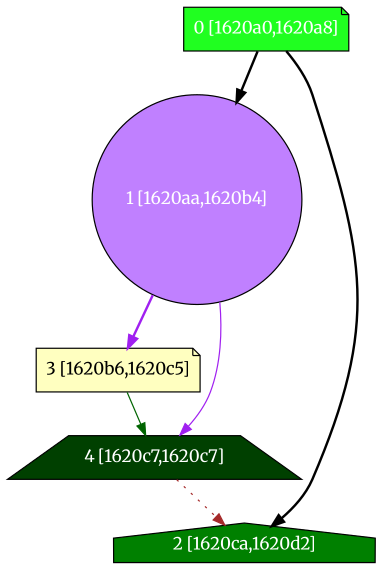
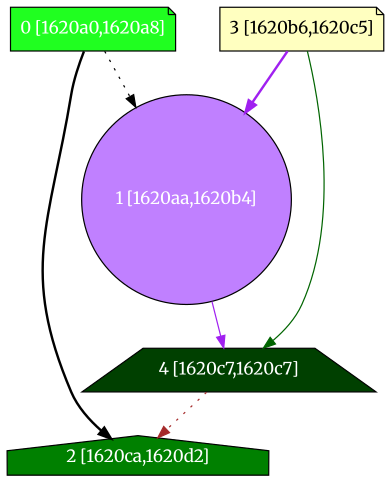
edge "0 [1620a0,1620a8]" -> "1 [1620aa,1620b4]": style bold -> dotted
edge "1 [1620aa,1620b4]" -> "3 [1620b6,1620c5]": reversed
